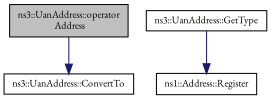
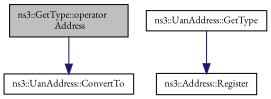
node "ns3::UanAddress::operator Address": label "ns3::UanAddress::operator Address" -> "ns3::GetType::operator Address"
node "ns1::Address::Register": label "ns1::Address::Register" -> "ns3::Address::Register"
